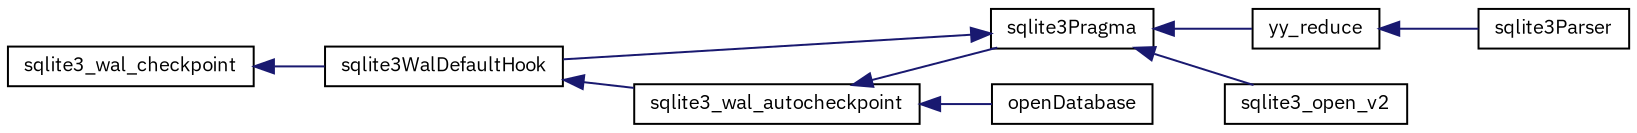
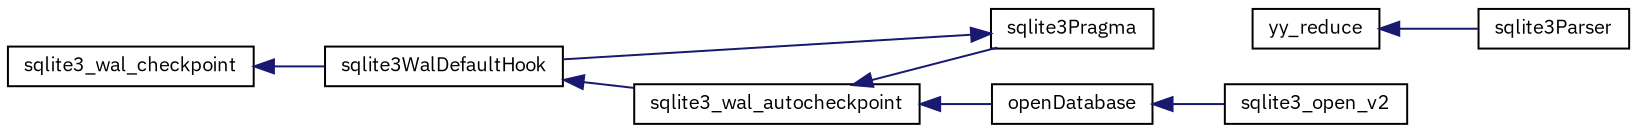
edge "yy_reduce" -> "sqlite3Pragma": removed
edge "sqlite3_open_v2" -> "sqlite3Pragma": now "sqlite3_open_v2" -> "openDatabase"
